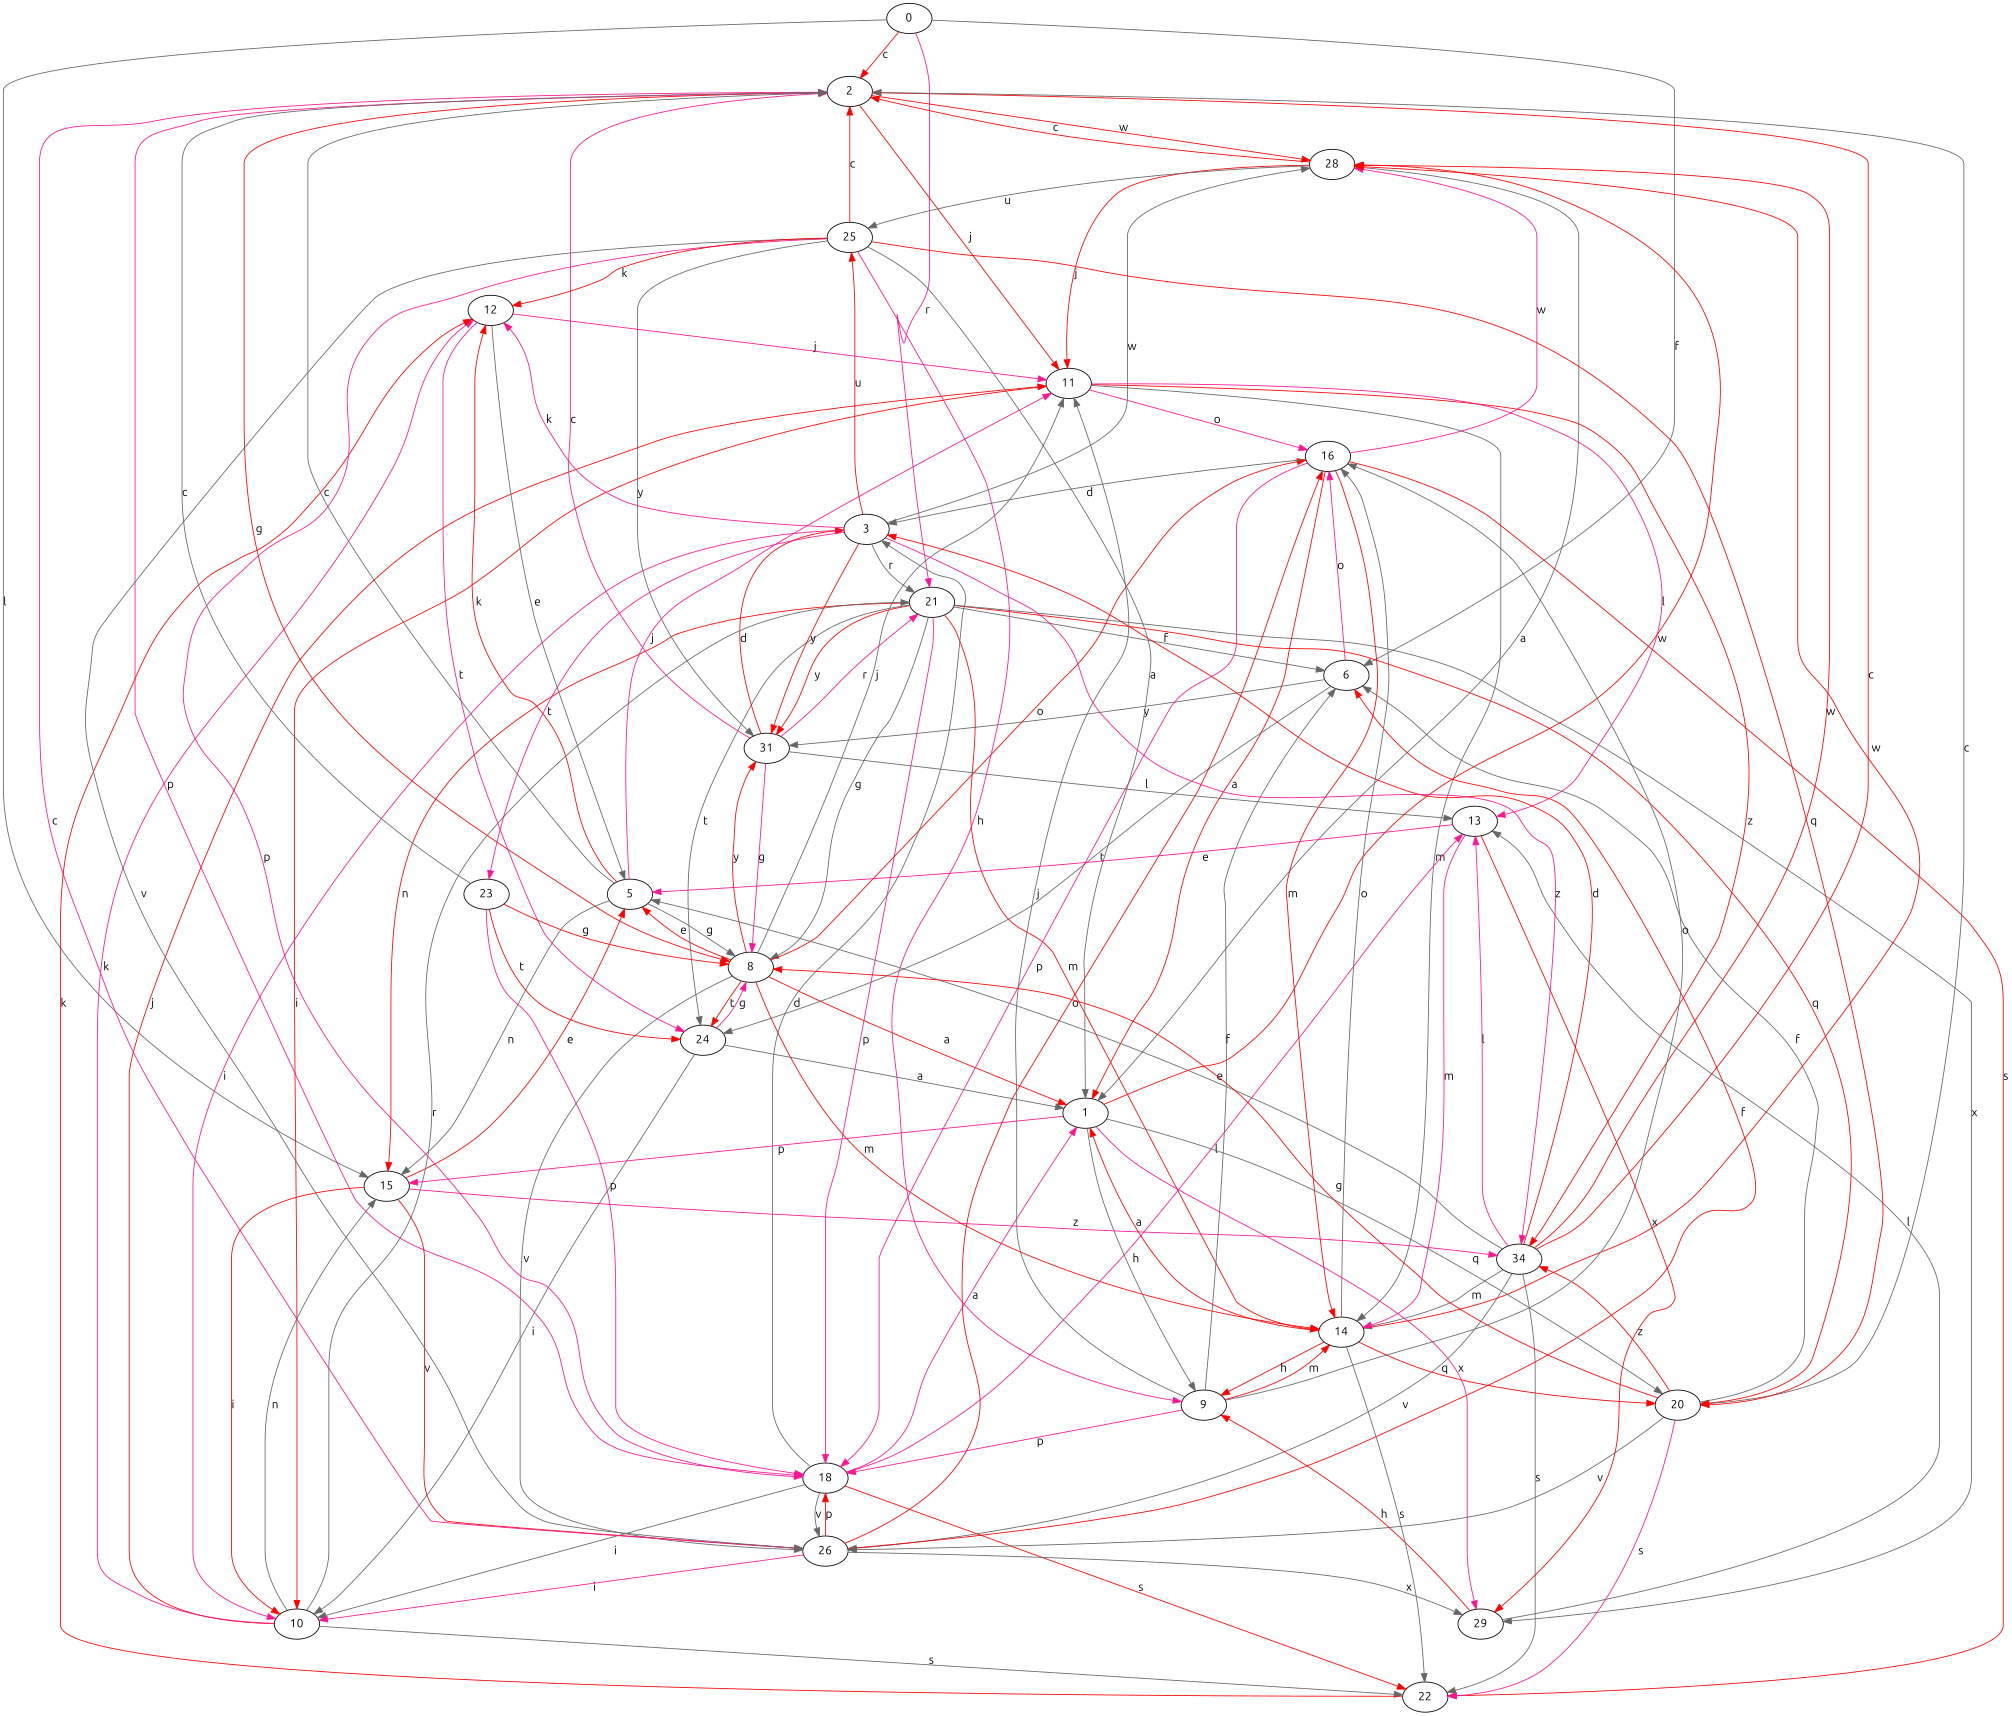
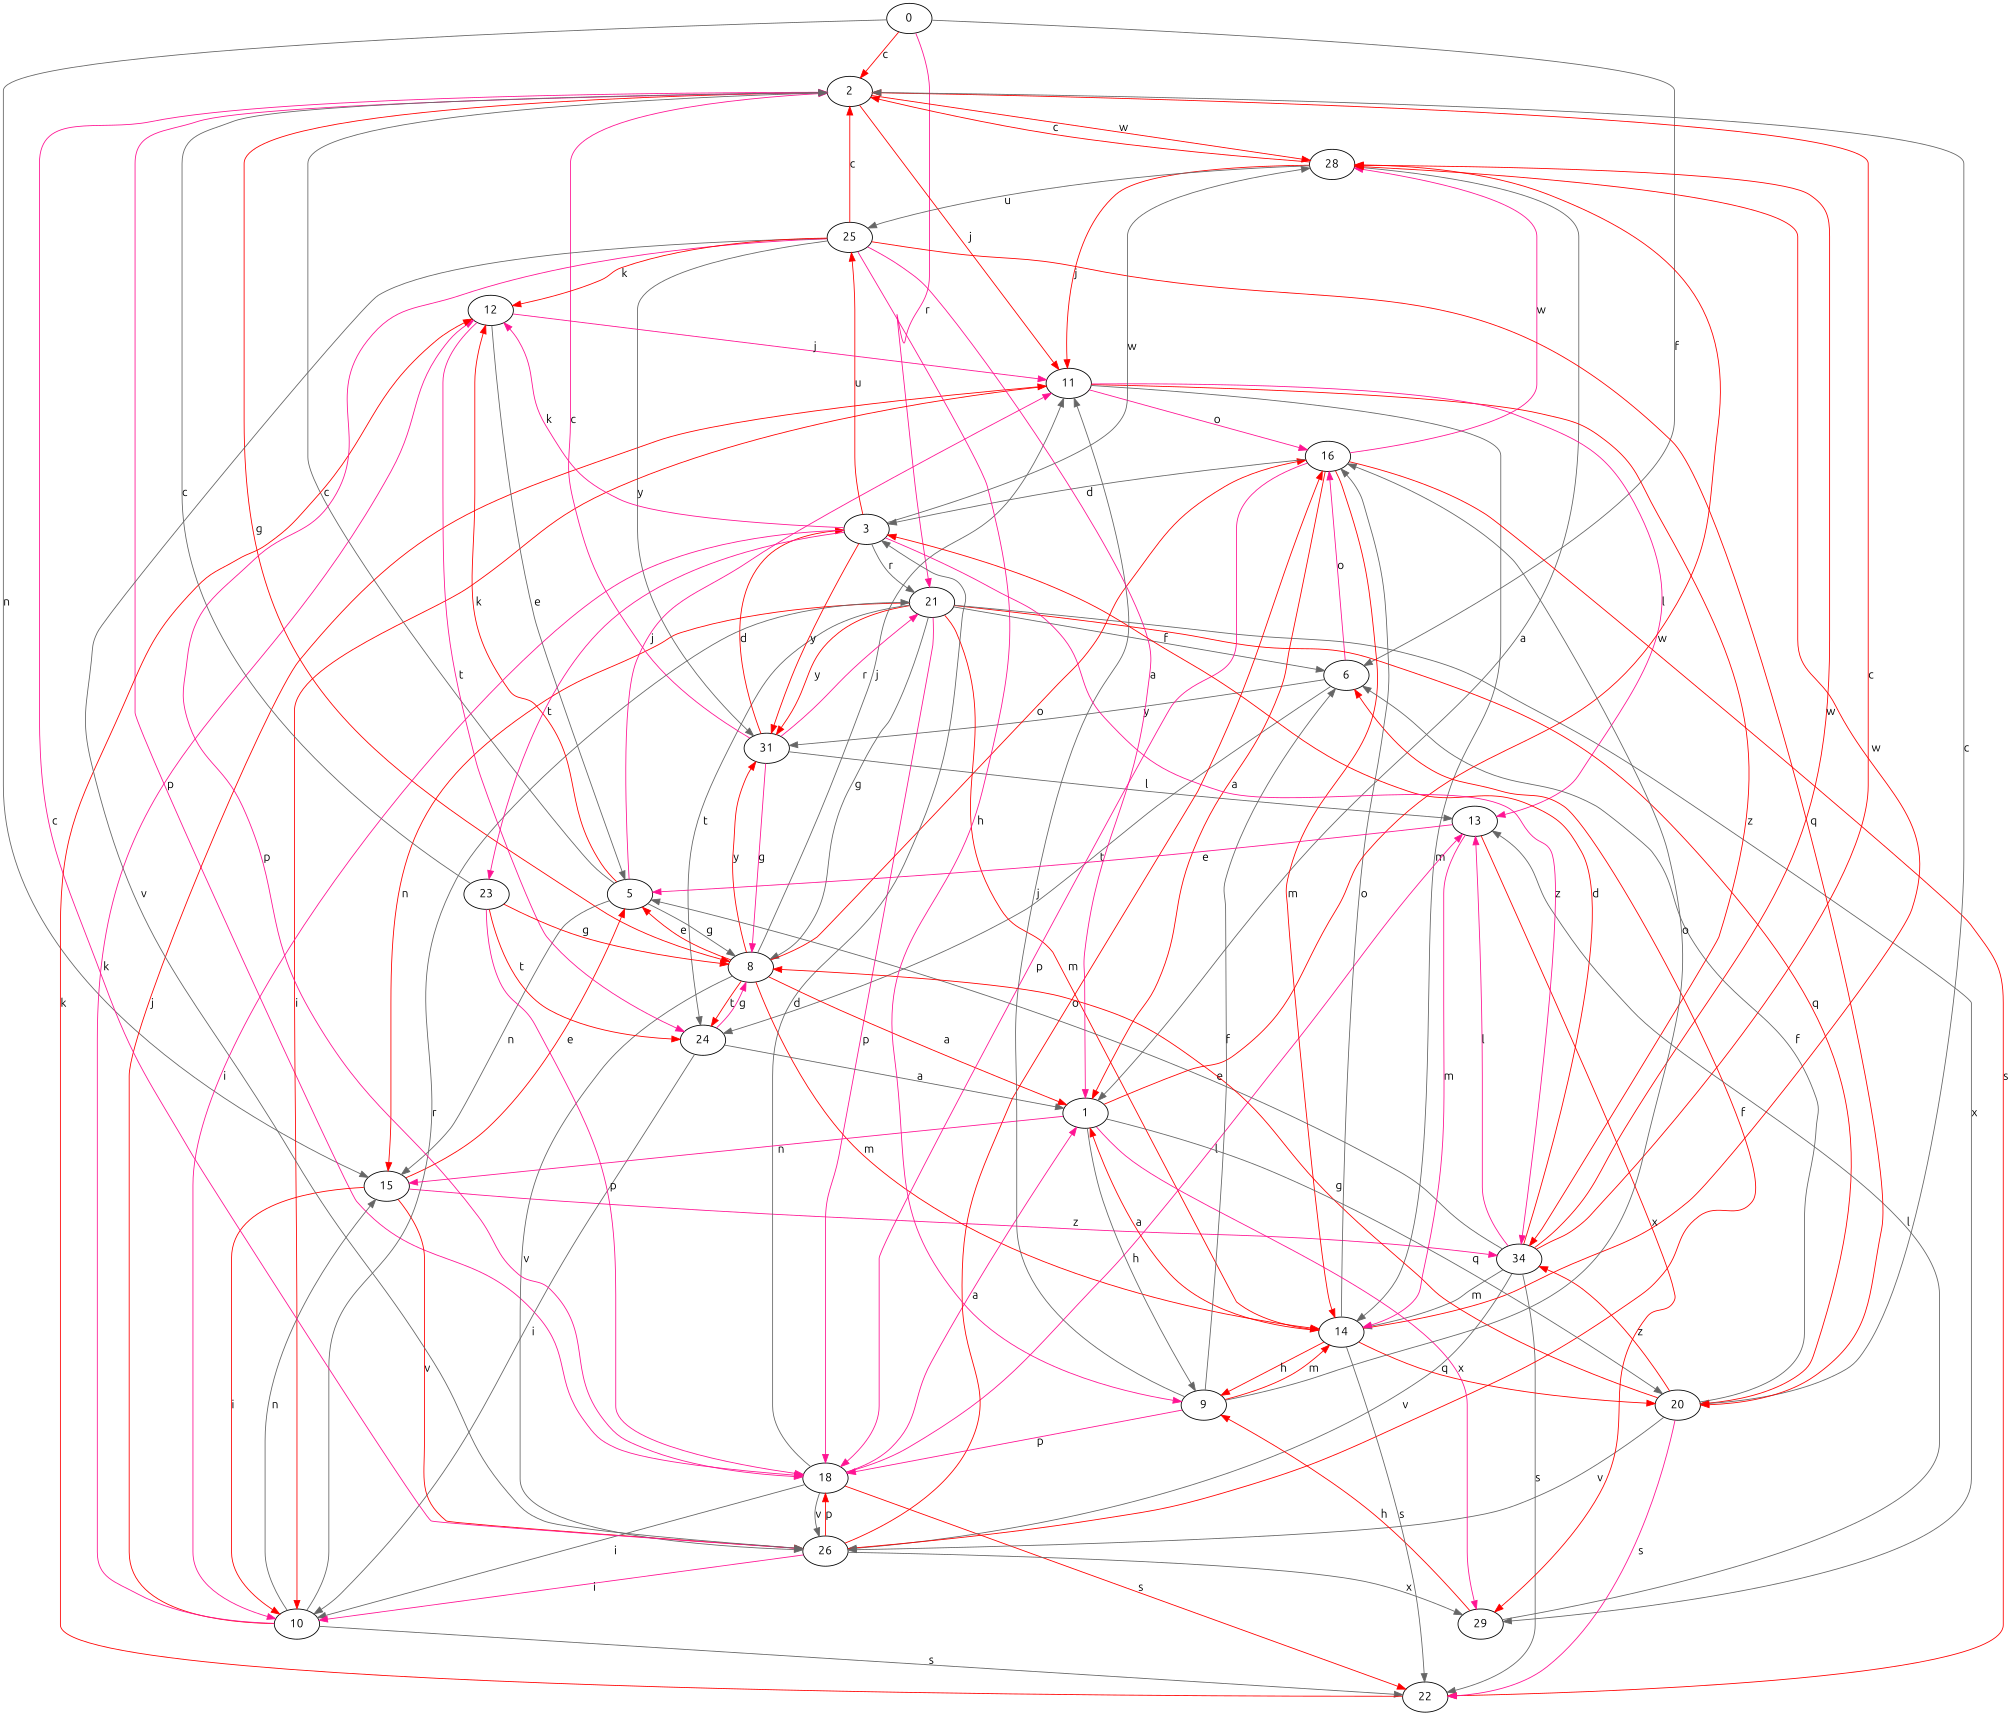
edge "0" -> "15": label "l" -> "n"
edge "25" -> "1": color gray40 -> deeppink
edge "1" -> "15": label "p" -> "n"
